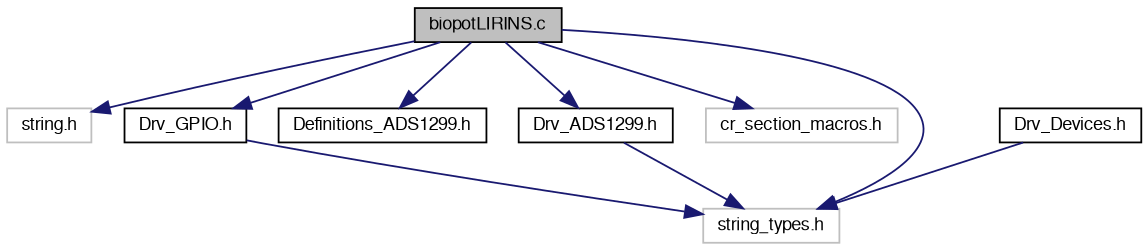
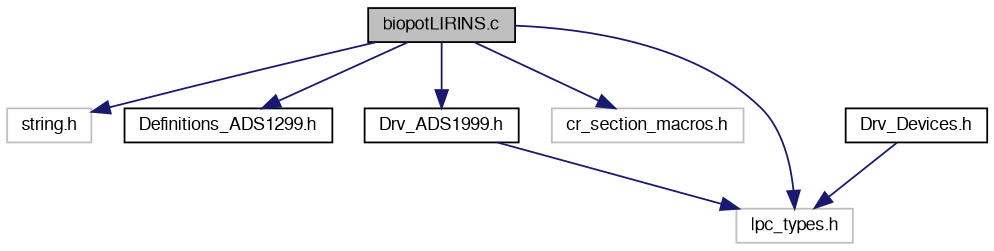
node "Drv_GPIO.h": removed
node "Drv_ADS1299.h": label "Drv_ADS1299.h" -> "Drv_ADS1999.h"
node "string_types.h": label "string_types.h" -> "lpc_types.h"
